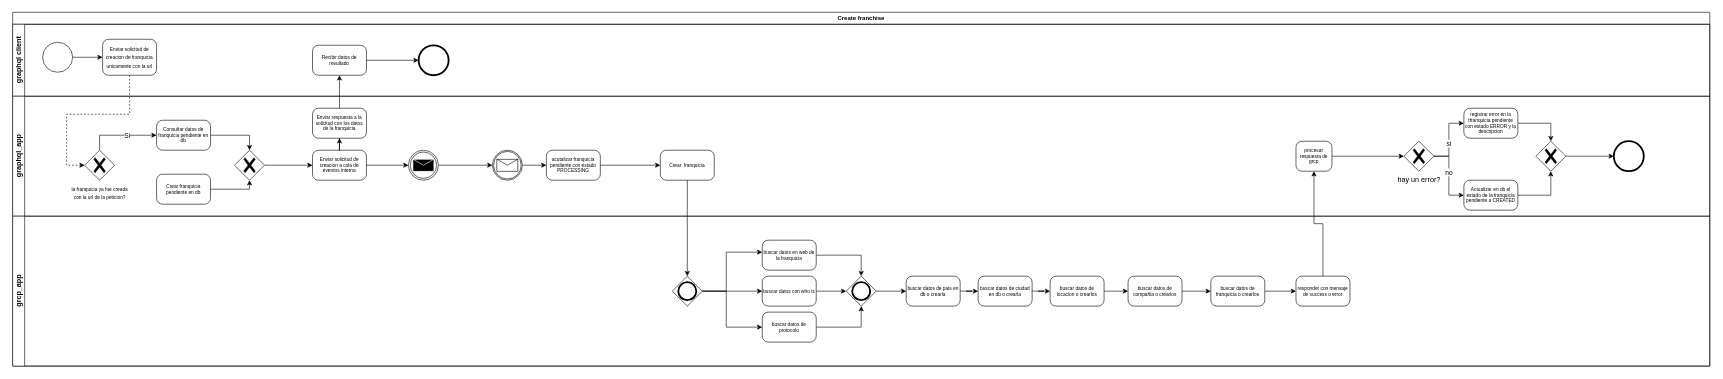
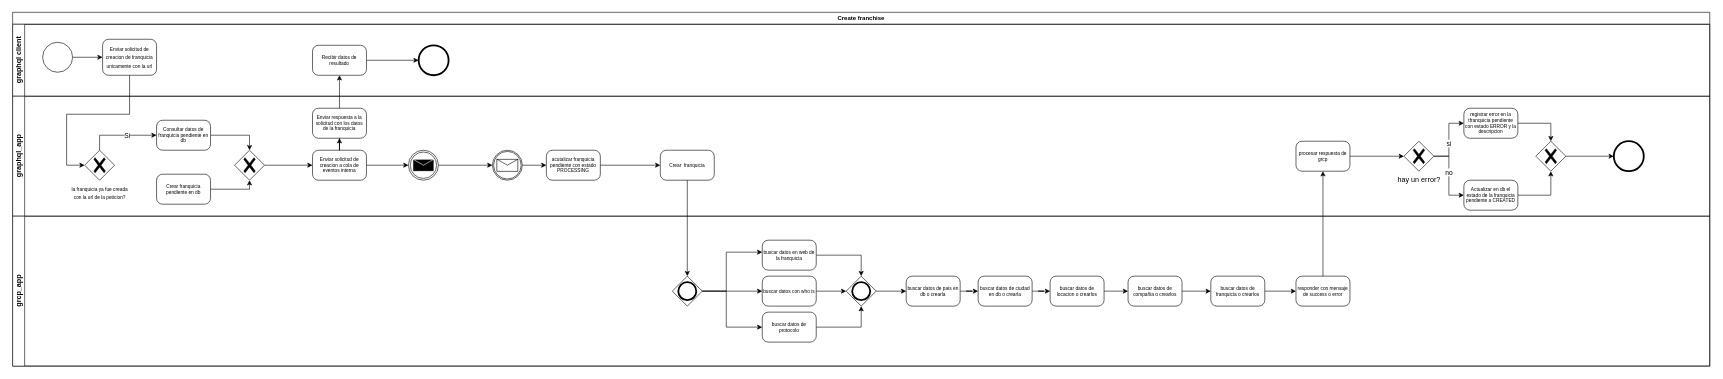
edge "Enviar solicitud de creacion de franquicia unicamente con la url" -> "la franquicia ya fue creada con la url de la peticion?": style dashed -> solid
node "procesar respuesta de grcp": size 36x30 -> 54x30
